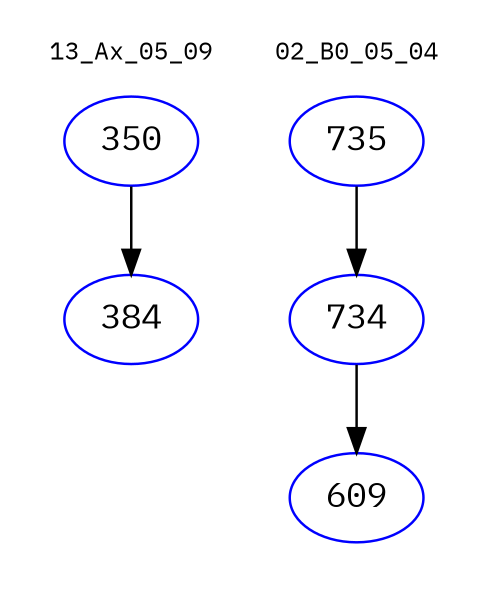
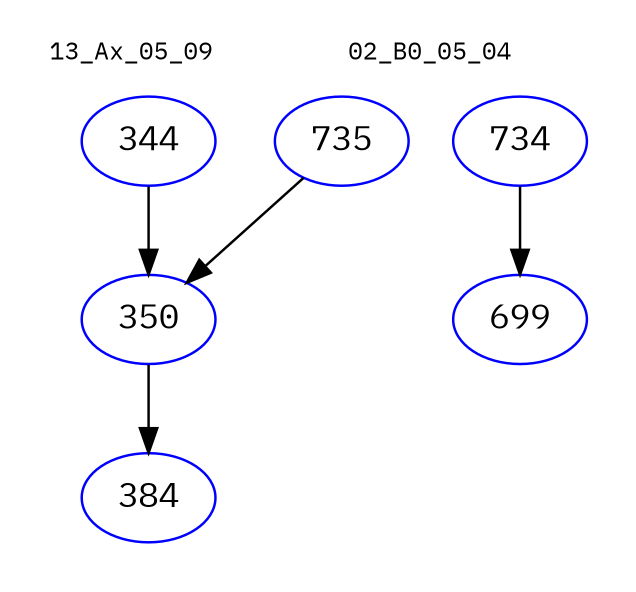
node "344": added
edge "735" -> "734": now "735" -> "350"
node "609": label "609" -> "699"
